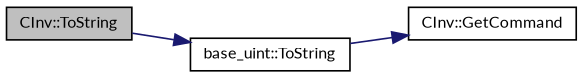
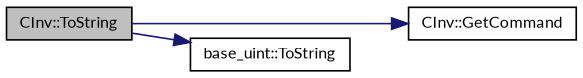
edge "base_uint::ToString" -> "CInv::GetCommand": now "CInv::ToString" -> "CInv::GetCommand"
